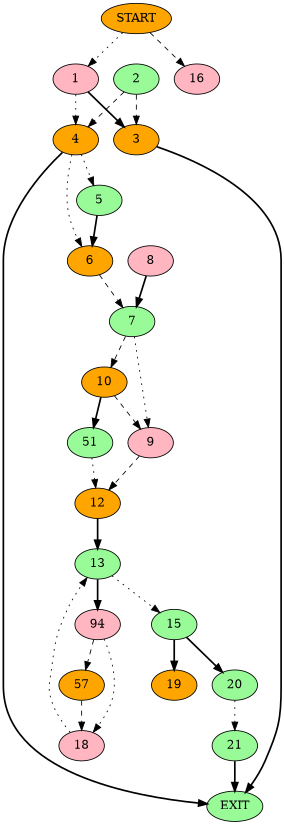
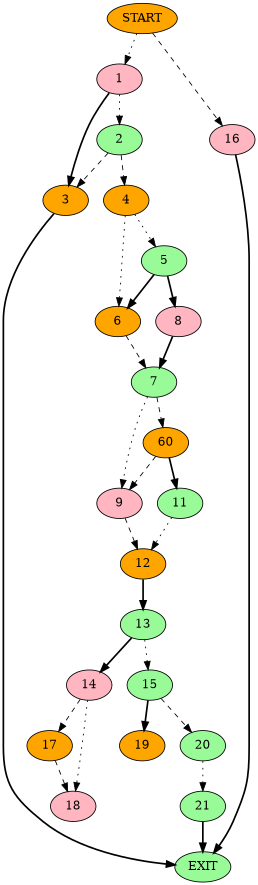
edge "1" -> "4": now "1" -> "2"
edge "5" -> "8": added
node "10": label "10" -> "60"
node "51": label "51" -> "11"
edge "4" -> "EXIT": now "16" -> "EXIT"
node "94": label "94" -> "14"
edge "15" -> "20": style bold -> dashed
edge "18" -> "13": removed
node "57": label "57" -> "17"
